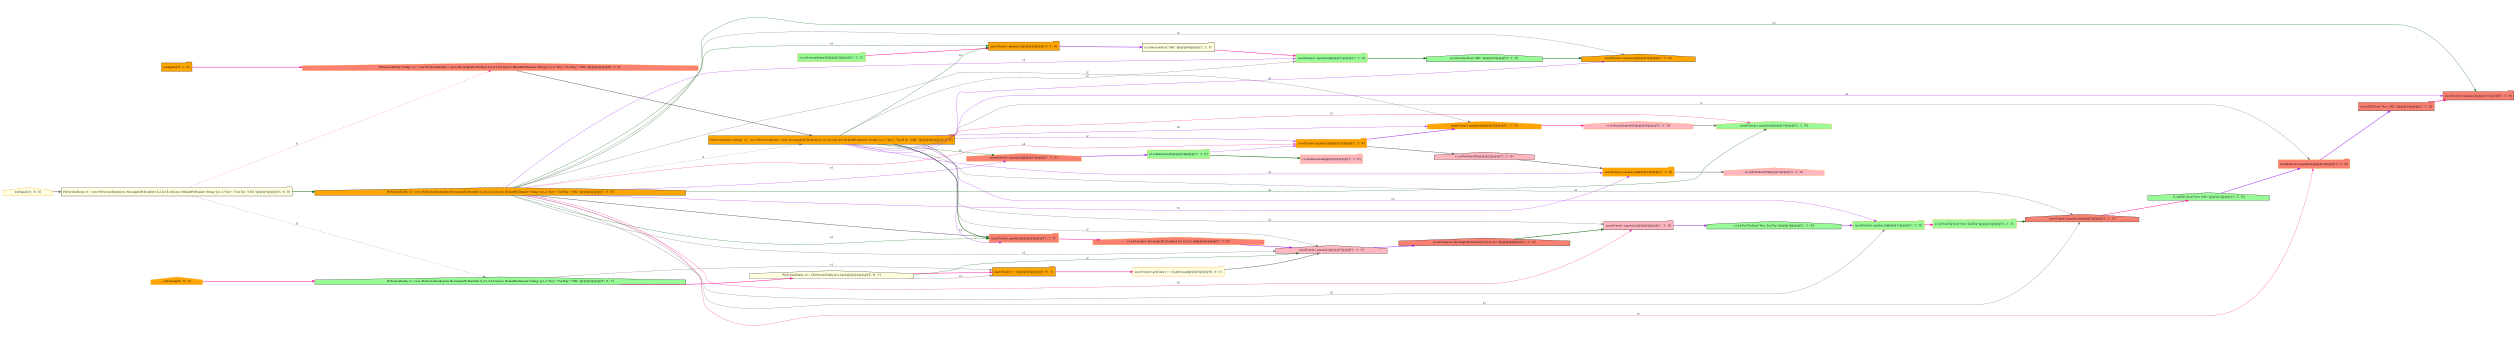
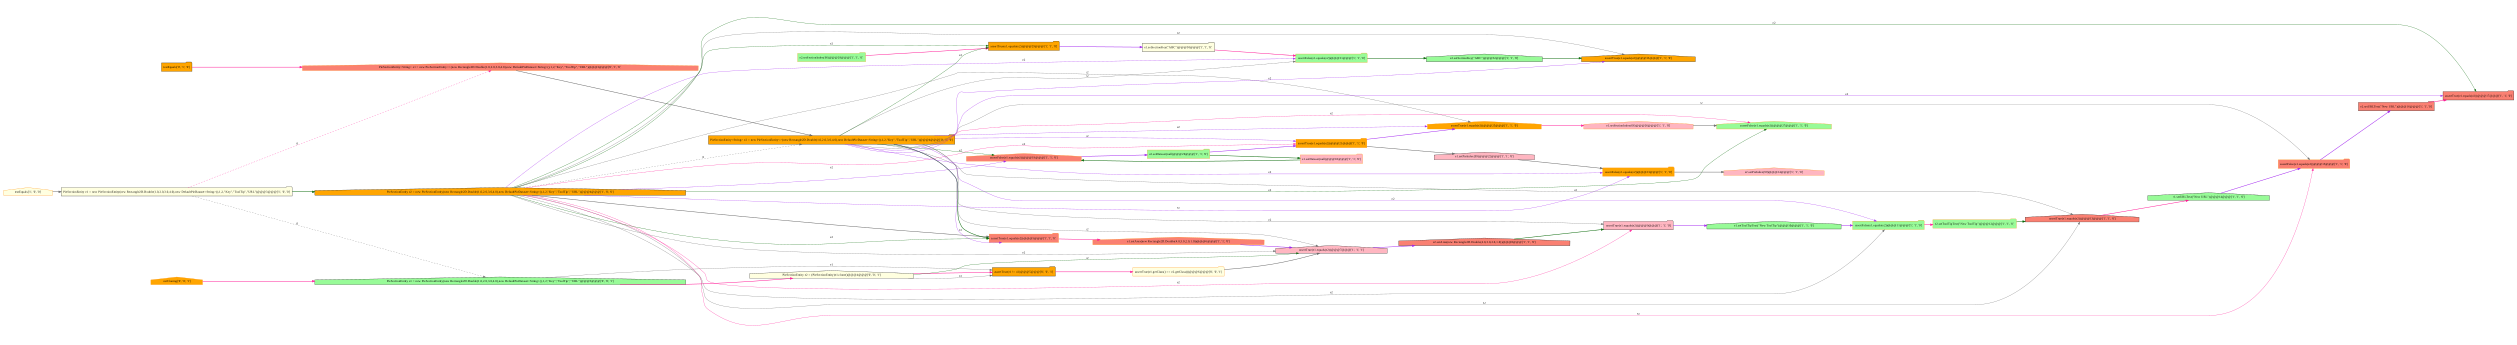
edge "e2.setDataset(null)@@@20@@@['1', '1', '0']" -> "assertTrue(e1.equals(e2))@@@21@@@['1', '1', '0']": style solid -> bold
edge "e1.setDataset(null)@@@18@@@['1', '1', '0']" -> "assertFalse(e1.equals(e2))@@@19@@@['1', '1', '0']": added
